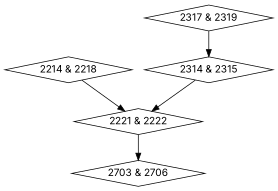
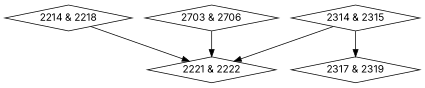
edge "2317 & 2319" -> "2314 & 2315": reversed
edge "2221 & 2222" -> "2703 & 2706": reversed
